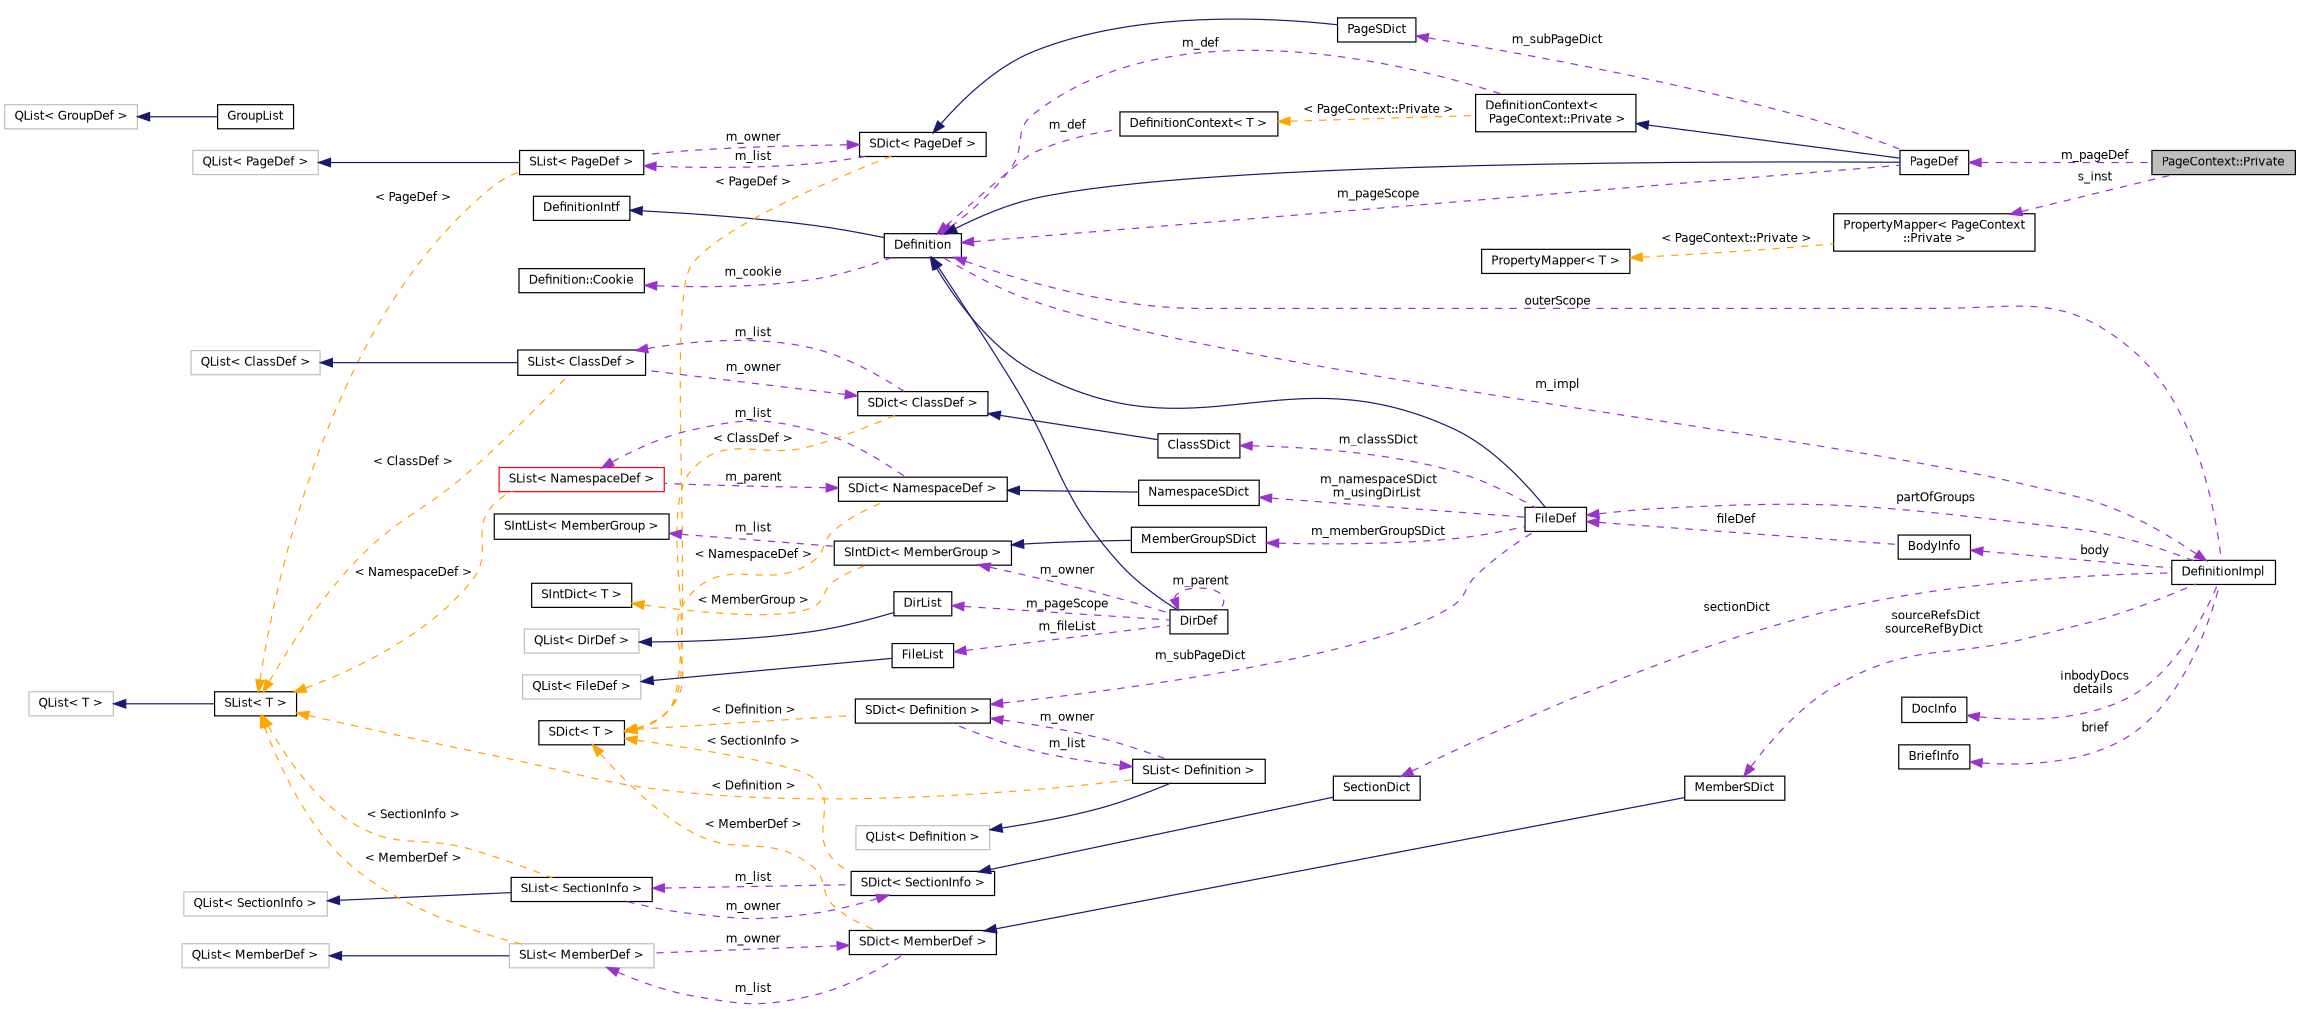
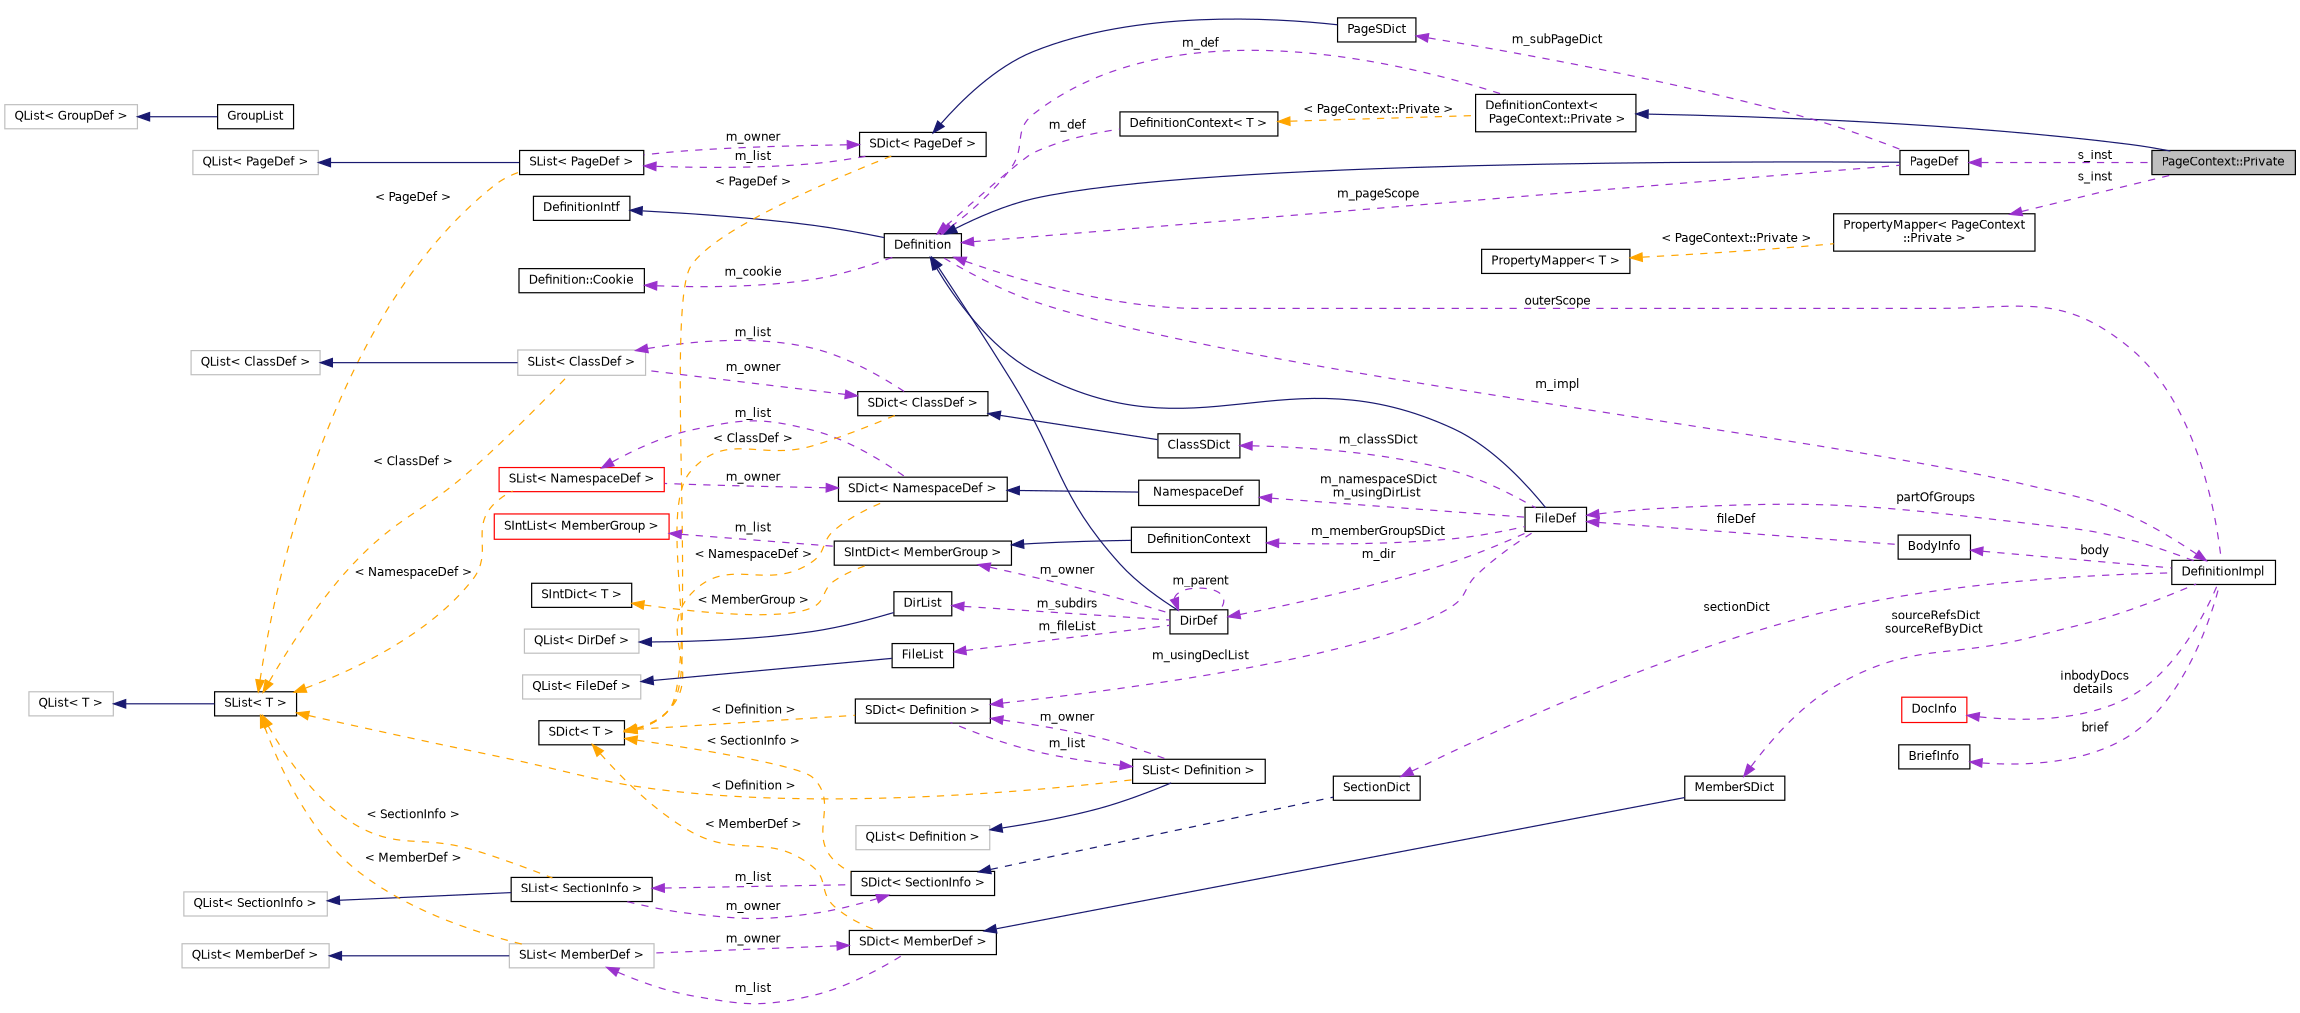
edge "PageDef" -> "DefinitionContext< PageContext::Private >": now "PageContext::Private" -> "DefinitionContext< PageContext::Private >"
edge "PageContext::Private" -> "PageDef": label " m_pageDef" -> " s_inst"
node "SList< ClassDef >": color black -> grey75
edge "SList< NamespaceDef >" -> "SDict< NamespaceDef >": label " m_parent" -> " m_owner"
node "NamespaceSDict": label "NamespaceSDict" -> "NamespaceDef"
node "SIntList< MemberGroup >": color black -> red
node "MemberGroupSDict": label "MemberGroupSDict" -> "DefinitionContext"
edge "FileDef" -> "DirDef": added, label "m_dir"
edge "DirDef" -> "DirList": label " m_pageScope" -> " m_subdirs"
edge "FileDef" -> "SDict< Definition >": label " m_subPageDict" -> " m_usingDeclList"
node "DocInfo": color black -> red
edge "SectionDict" -> "SDict< SectionInfo >": style solid -> dashed
